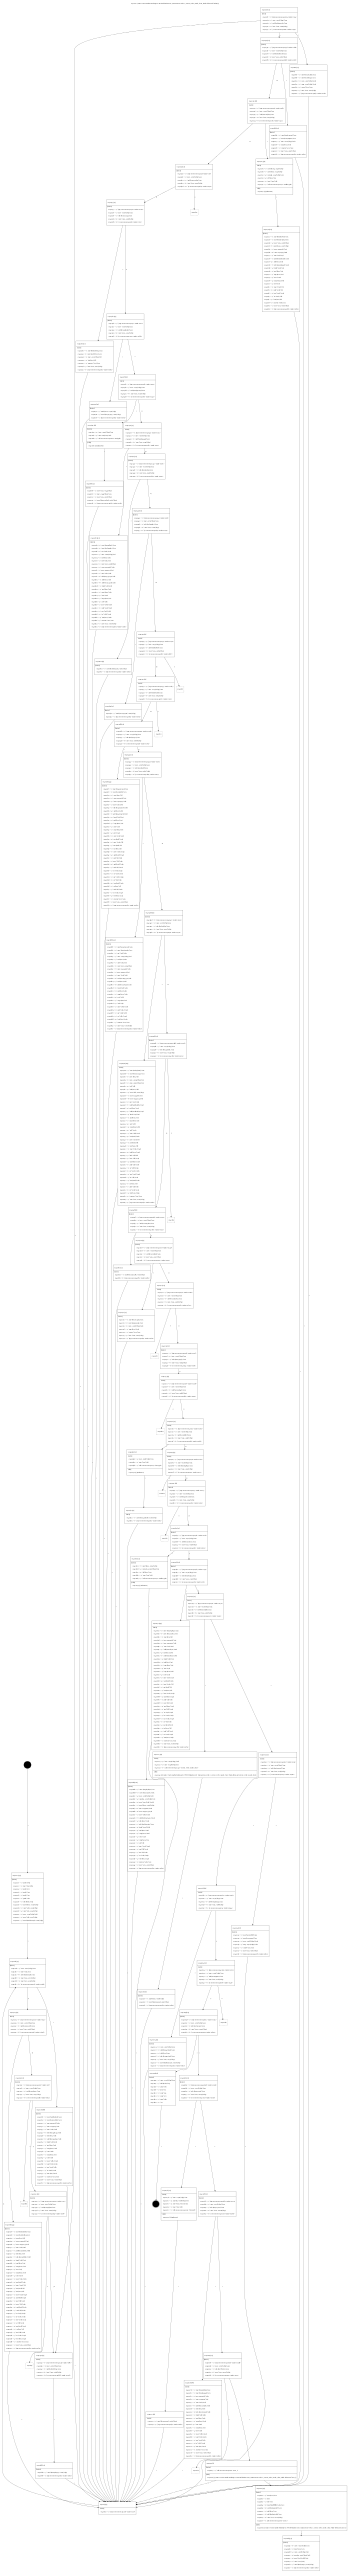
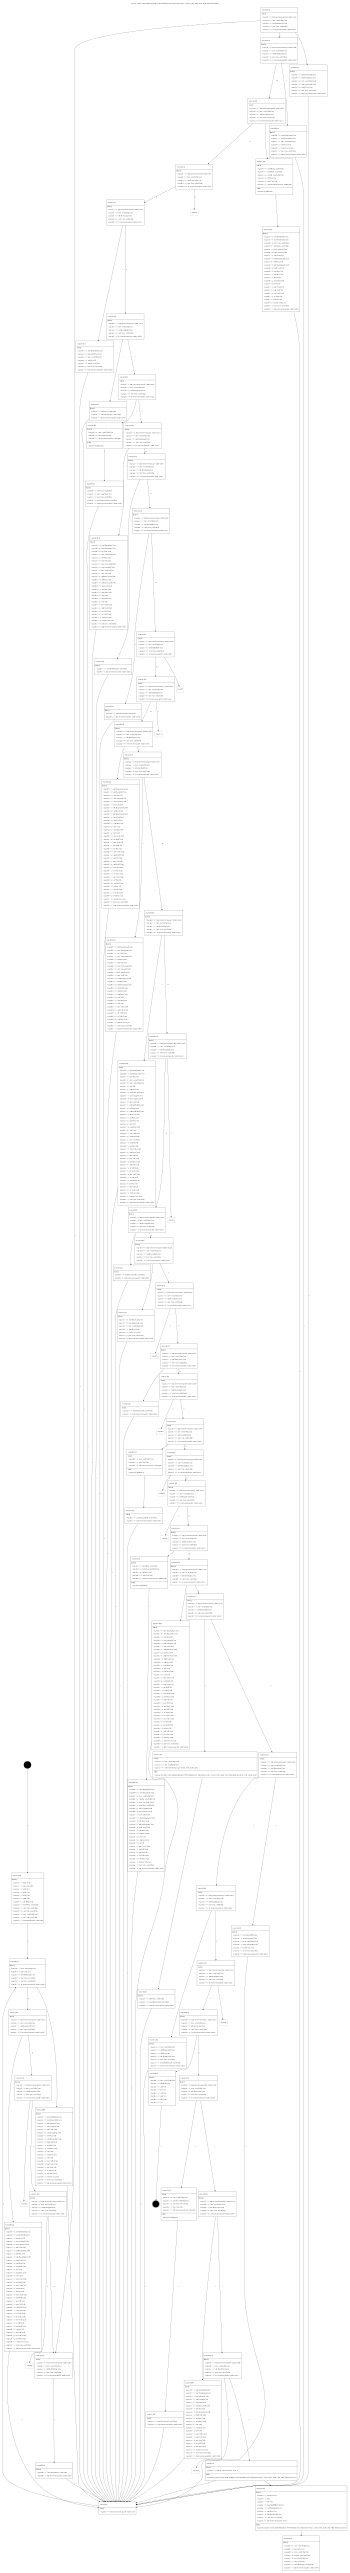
node "0x40194c [12]": added
